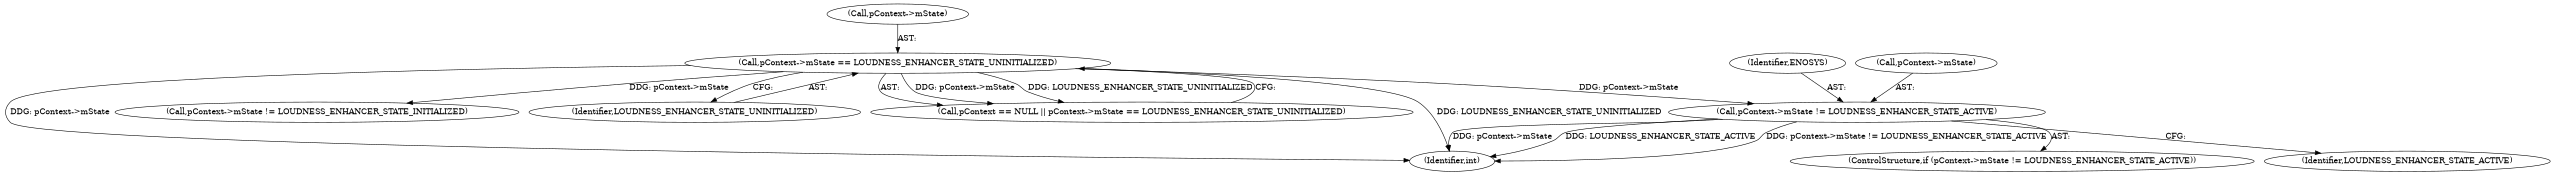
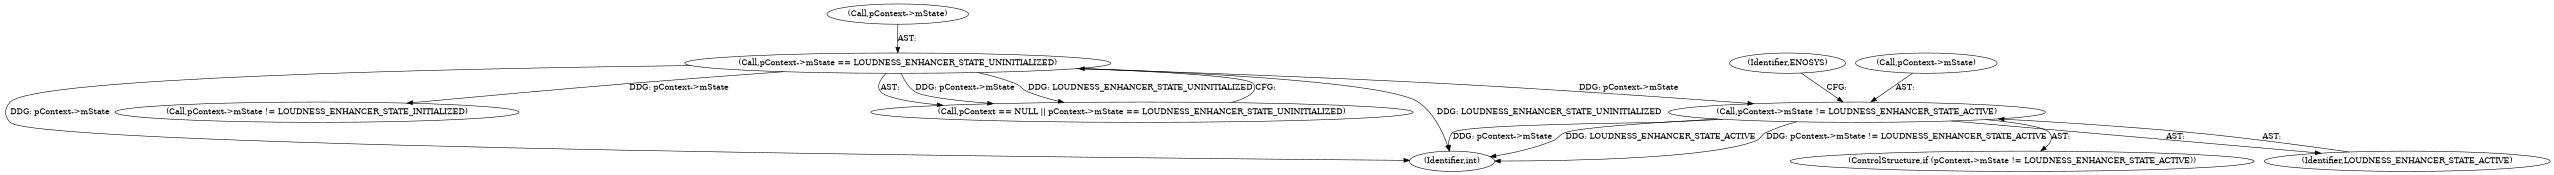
edge "(Identifier,ENOSYS)" -> "(Call,pContext->mState != LOUDNESS_ENHANCER_STATE_ACTIVE)": label "AST: " -> "CFG: "
node "(Identifier,LOUDNESS_ENHANCER_STATE_UNINITIALIZED)": removed
edge "(Identifier,LOUDNESS_ENHANCER_STATE_ACTIVE)" -> "(Call,pContext->mState != LOUDNESS_ENHANCER_STATE_ACTIVE)": added, label "AST:"
edge "(Call,pContext->mState != LOUDNESS_ENHANCER_STATE_ACTIVE)" -> "(Identifier,LOUDNESS_ENHANCER_STATE_ACTIVE)": label "CFG: " -> "AST: "
